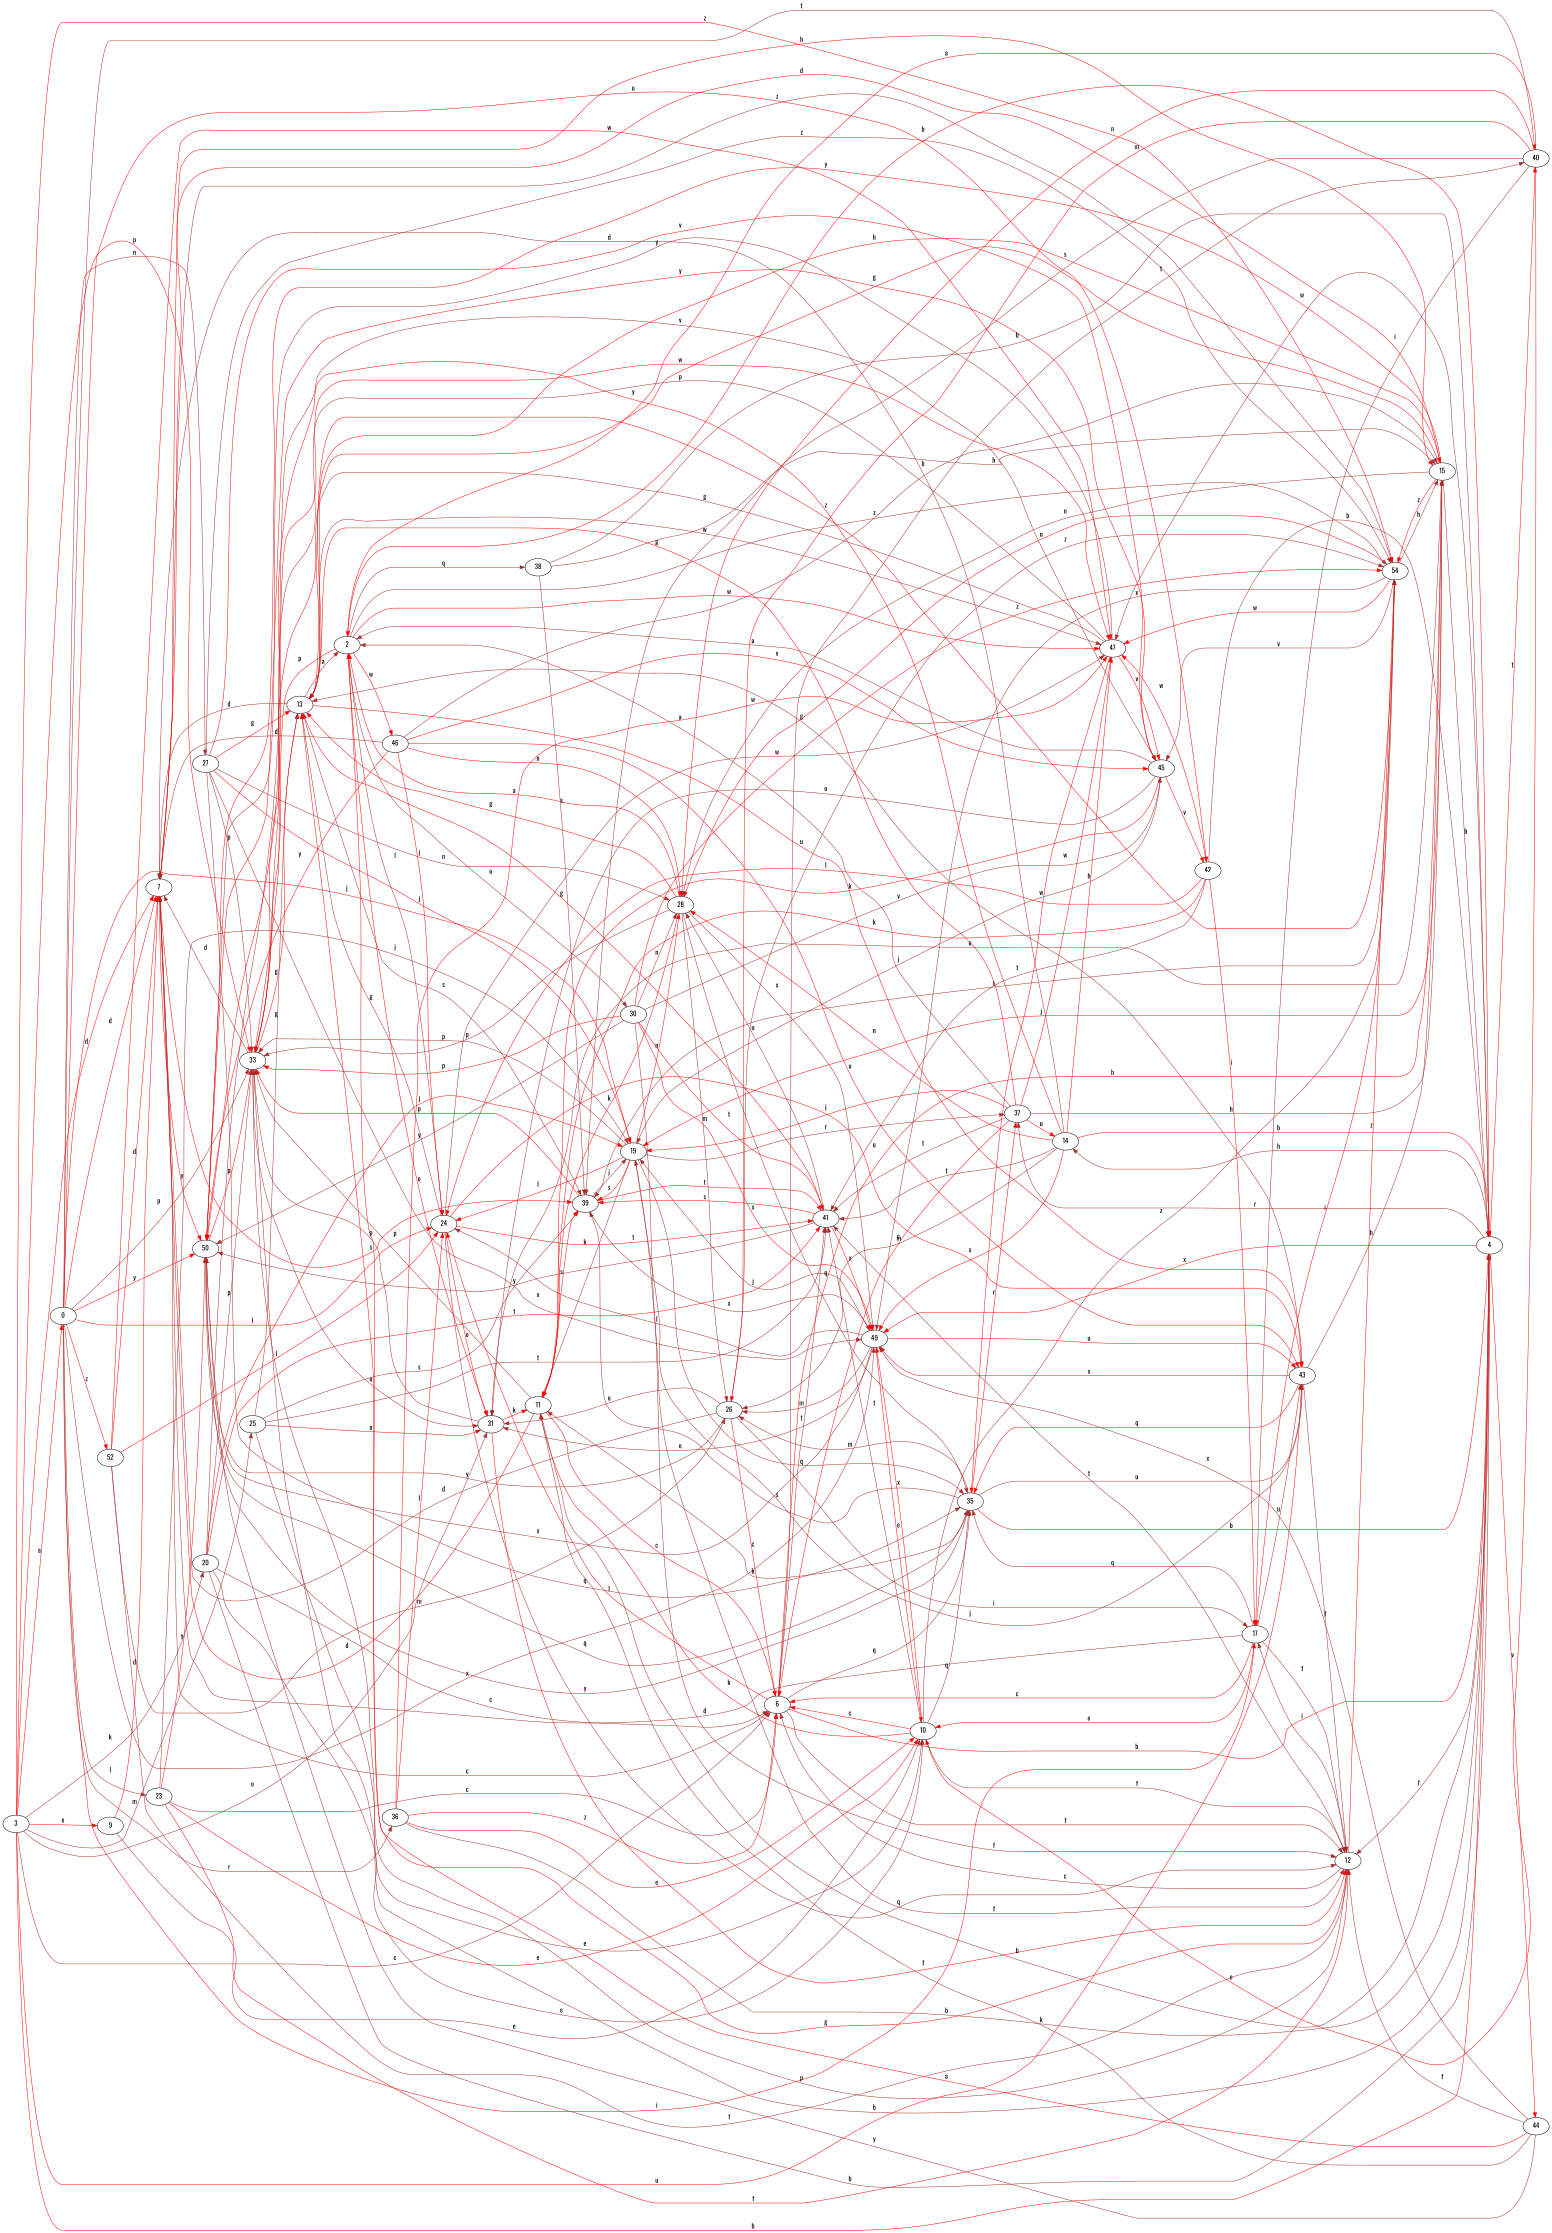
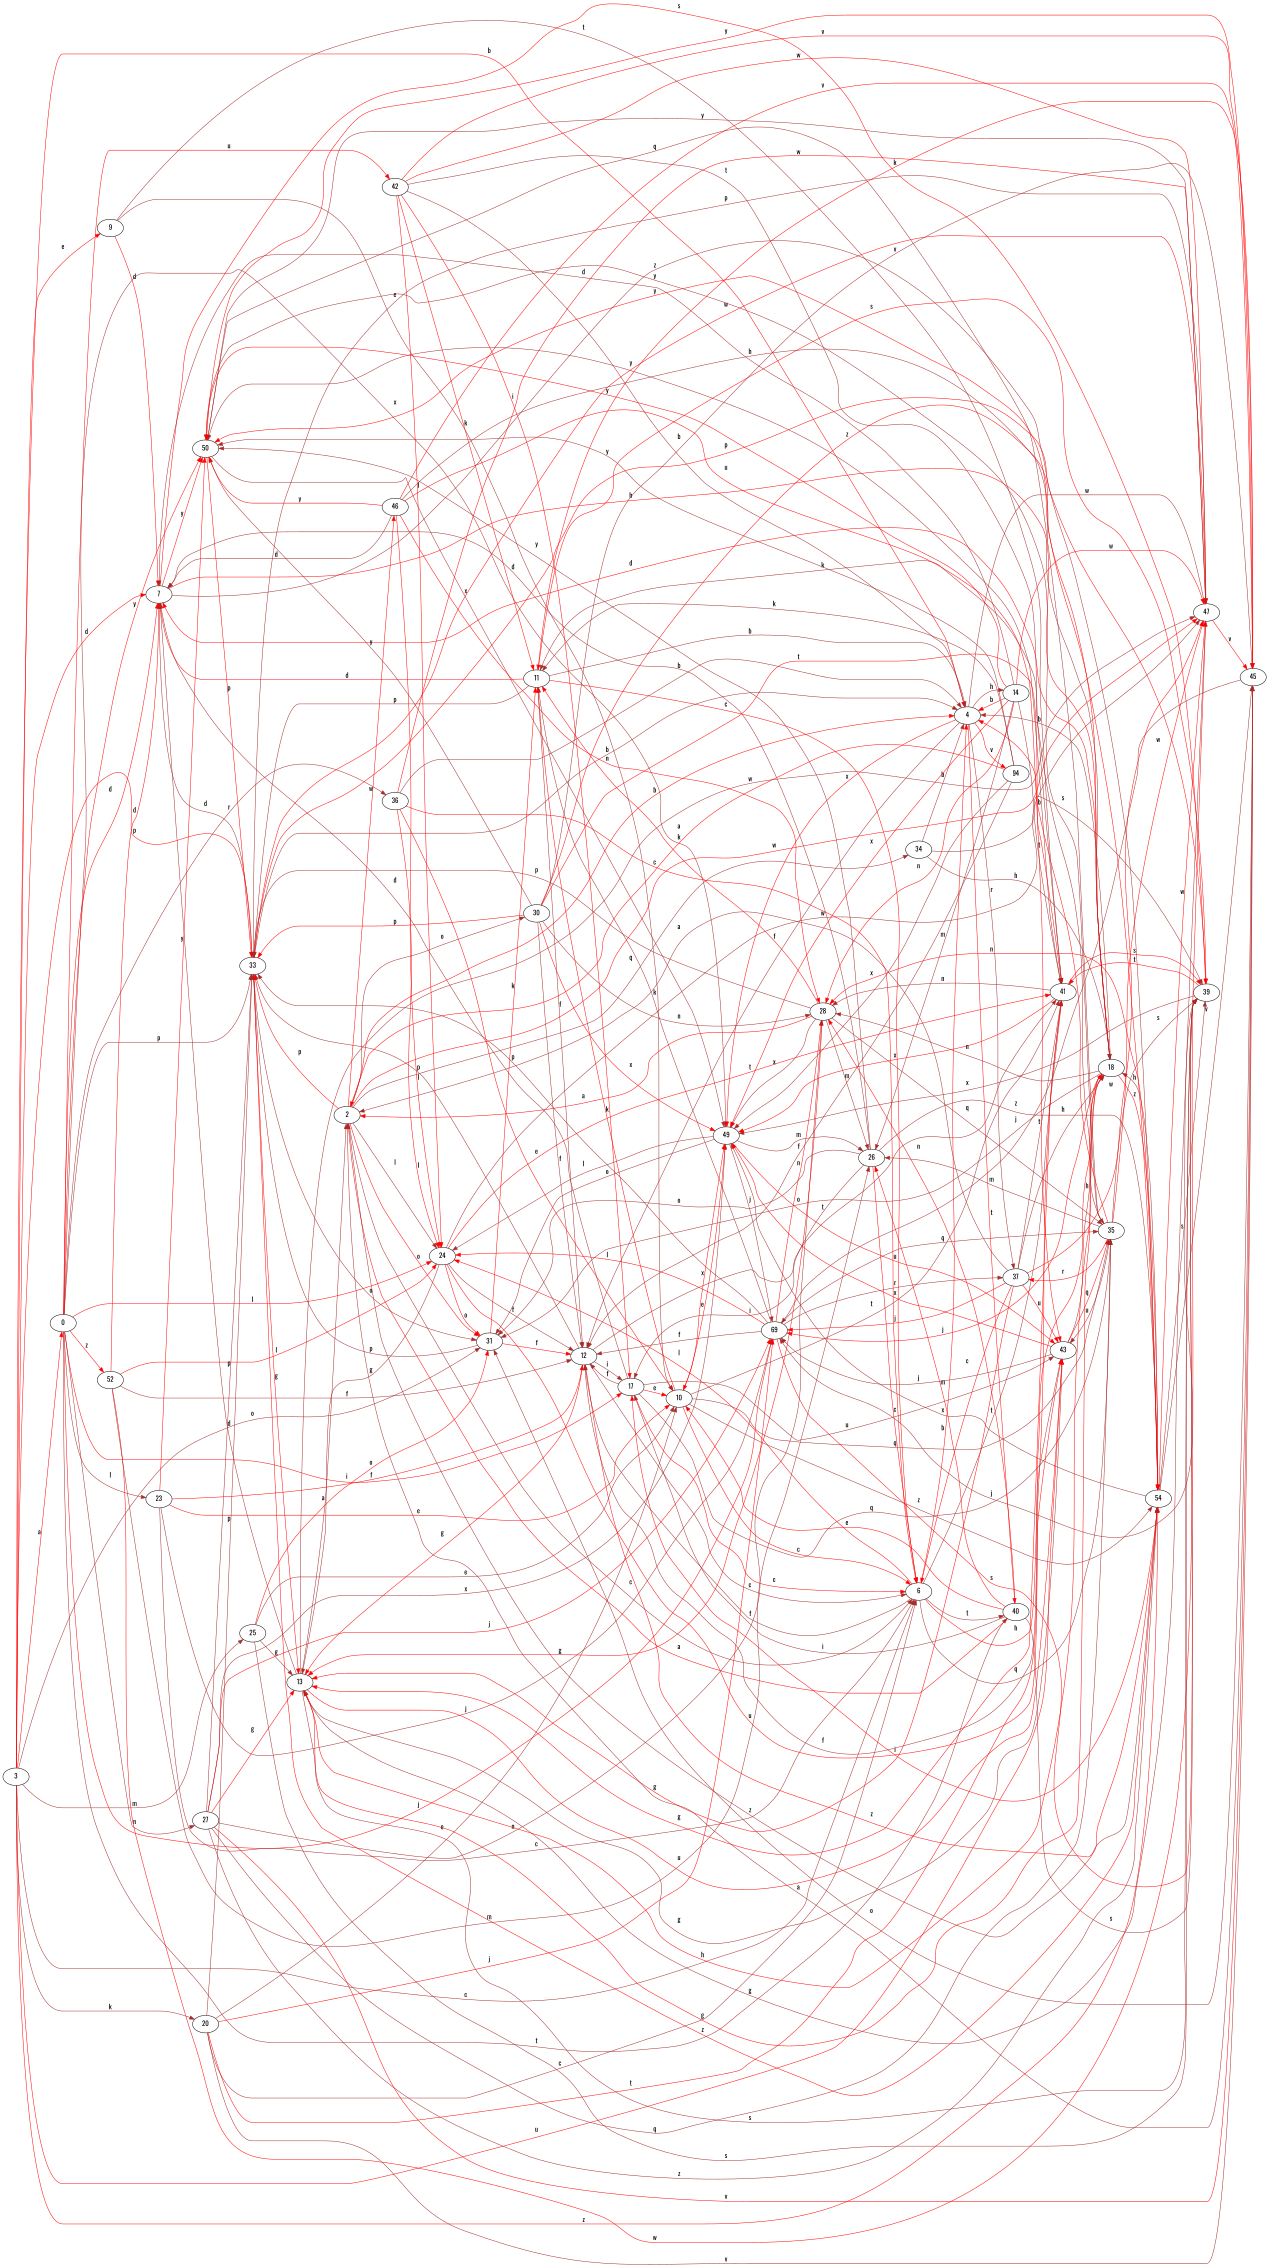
node "15": label "15" -> "18"
node "38": label "38" -> "34"
edge "45" -> "42": reversed
edge "14" -> "47": label "h" -> "w"
edge "47" -> "35": reversed
edge "37" -> "14": now "37" -> "43"
node "19": label "19" -> "69"
edge "25" -> "41": now "9" -> "41"
edge "49" -> "50": reversed
edge "7" -> "6": now "2" -> "6"
edge "10" -> "12": now "11" -> "12"
edge "36" -> "6": label "z" -> "c"
edge "24" -> "12": label "q" -> "f"
node "44": label "44" -> "94"
edge "20" -> "4": removed, label "b"
